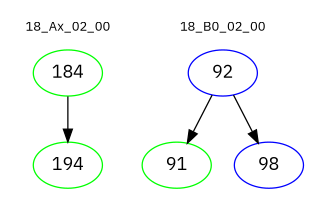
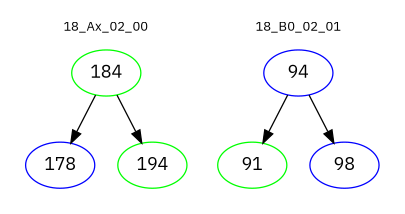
cluster "18_B0_02_00": label "18_B0_02_00" -> "18_B0_02_01"
node "92": label "92" -> "94"
node "178": added
